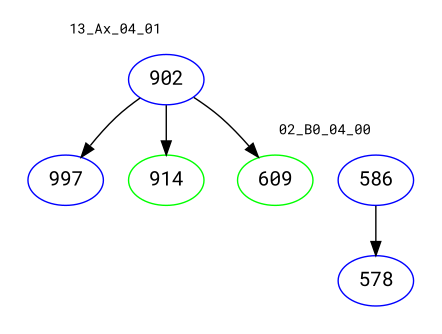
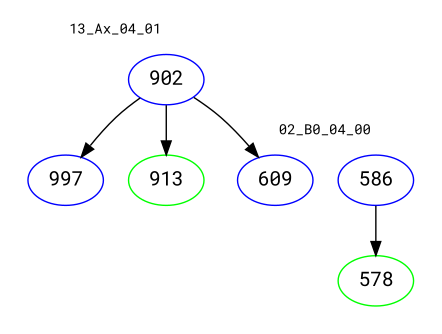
node "914": label "914" -> "913"
node "609": color green -> blue
node "578": color blue -> green
